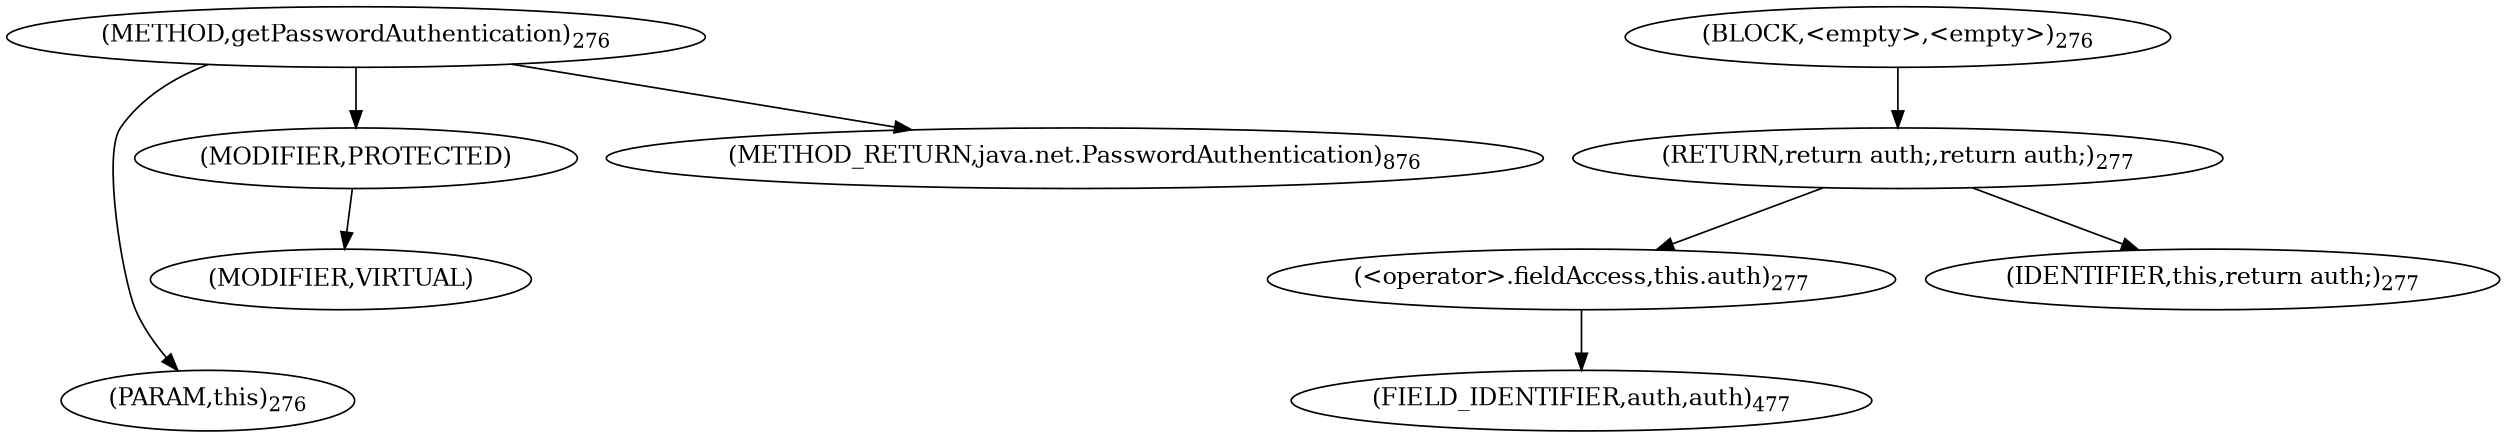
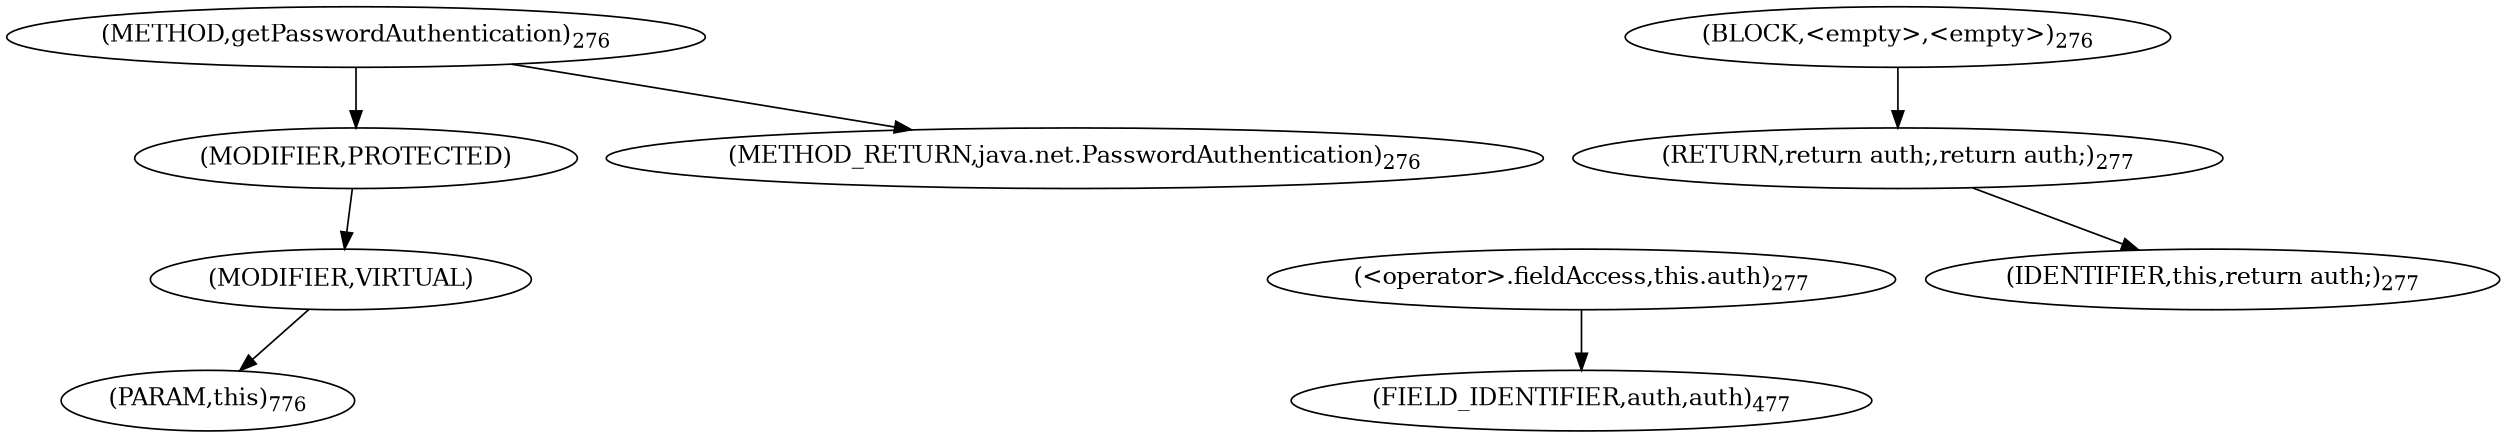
node "(METHOD_RETURN,java.net.PasswordAuthentication)": text "876" -> "276"
edge "(METHOD,getPasswordAuthentication)" -> "(PARAM,this)": now "(MODIFIER,VIRTUAL)" -> "(PARAM,this)"
edge "(RETURN,return auth;,return auth;)" -> "(<operator>.fieldAccess,this.auth)": removed
node "(PARAM,this)": text "276" -> "776"
